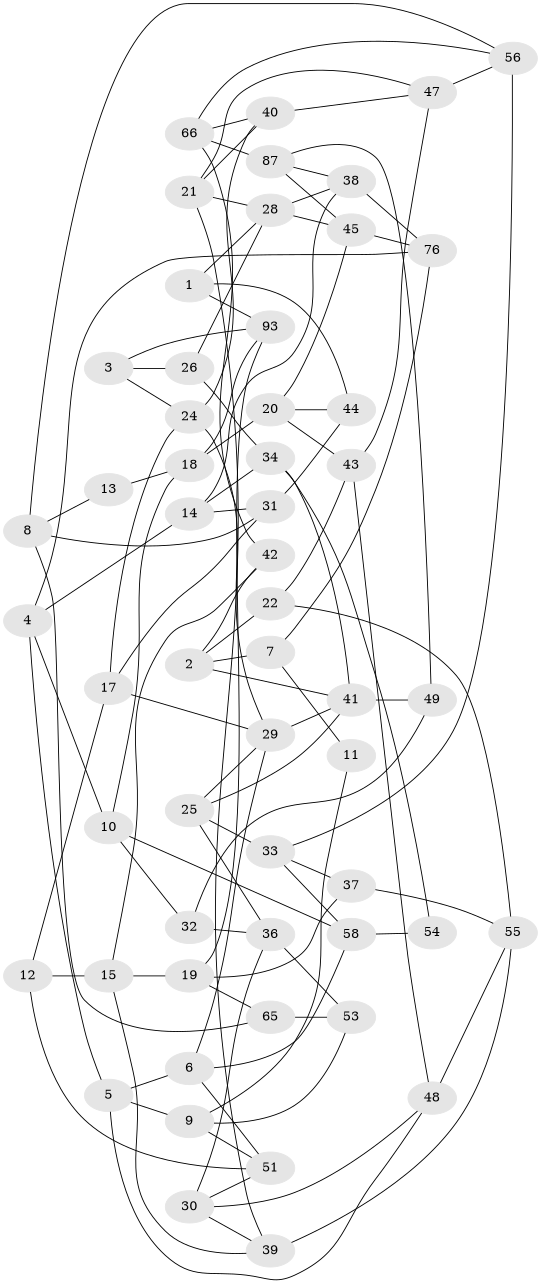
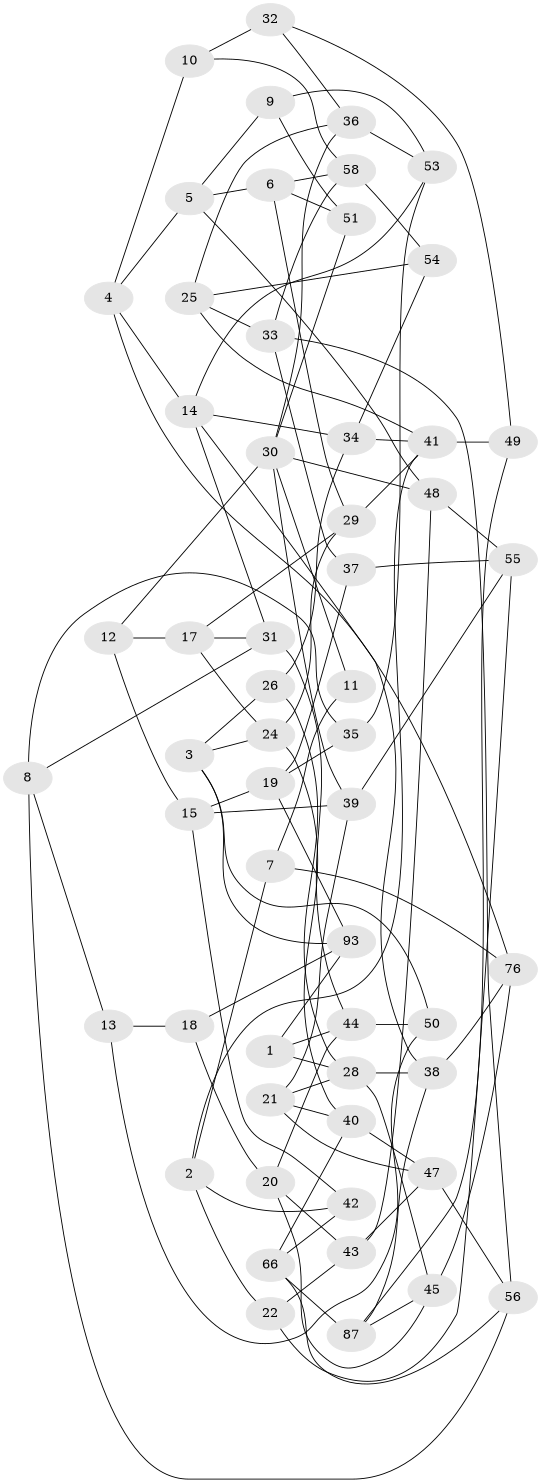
edge "53" -- "14": added
edge "18" -- "10": removed
edge "29" -- "25": now "54" -- "25"
edge "11" -- "9": now "11" -- "30"
node "65": label "65" -> "35"
node "50": added
edge "12" -- "51": now "12" -- "30"
